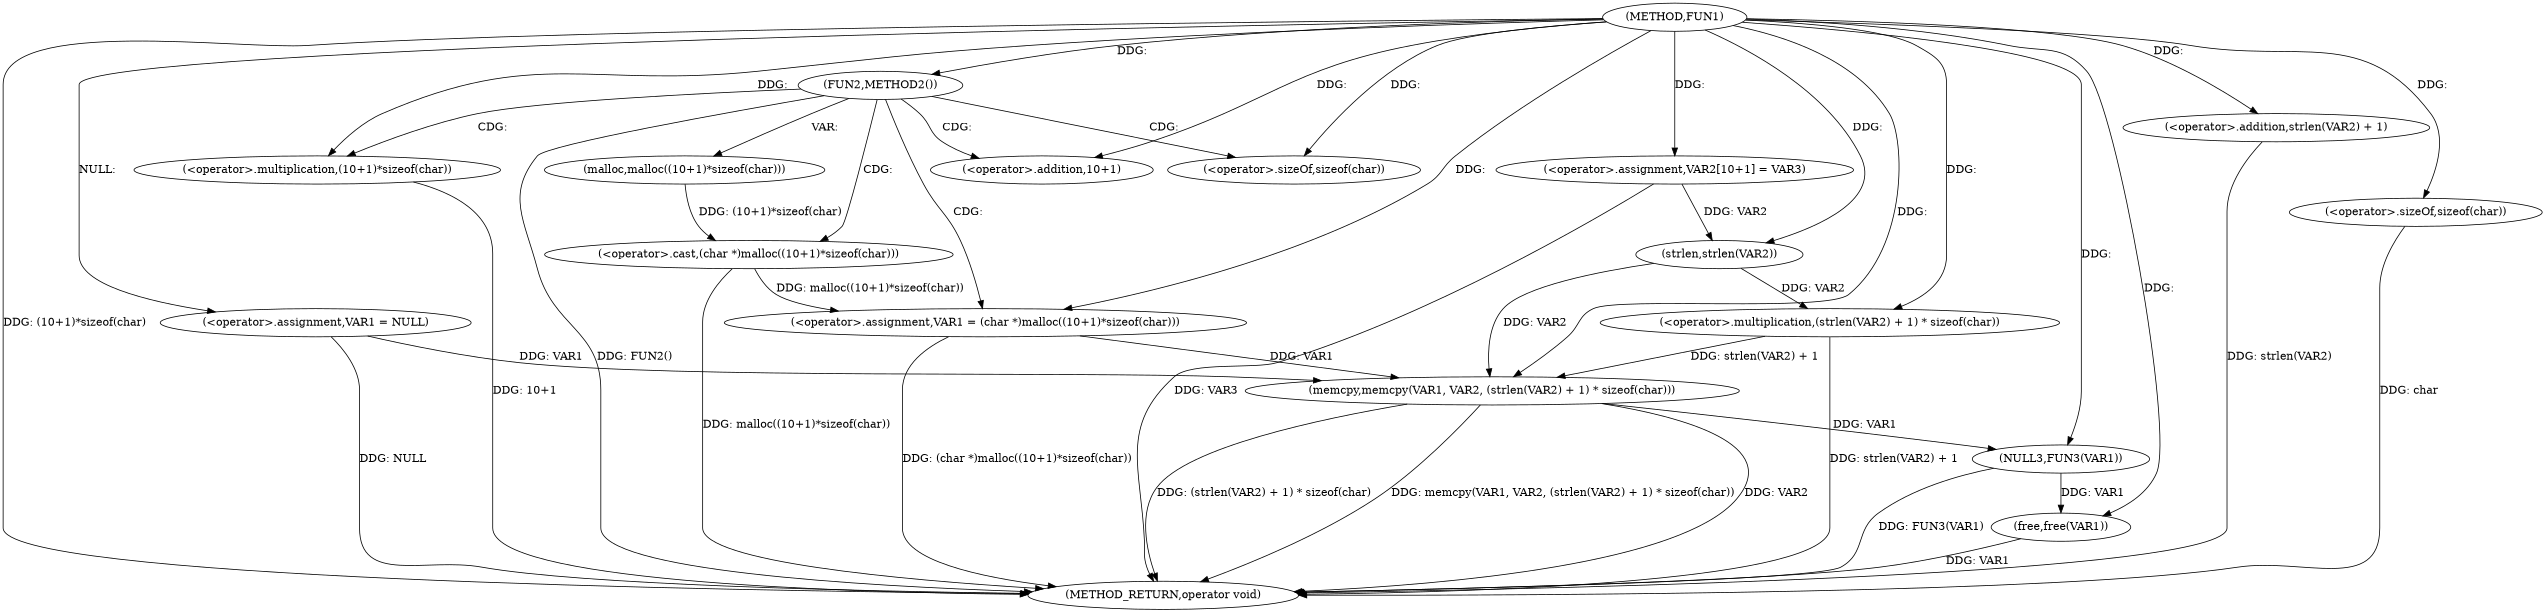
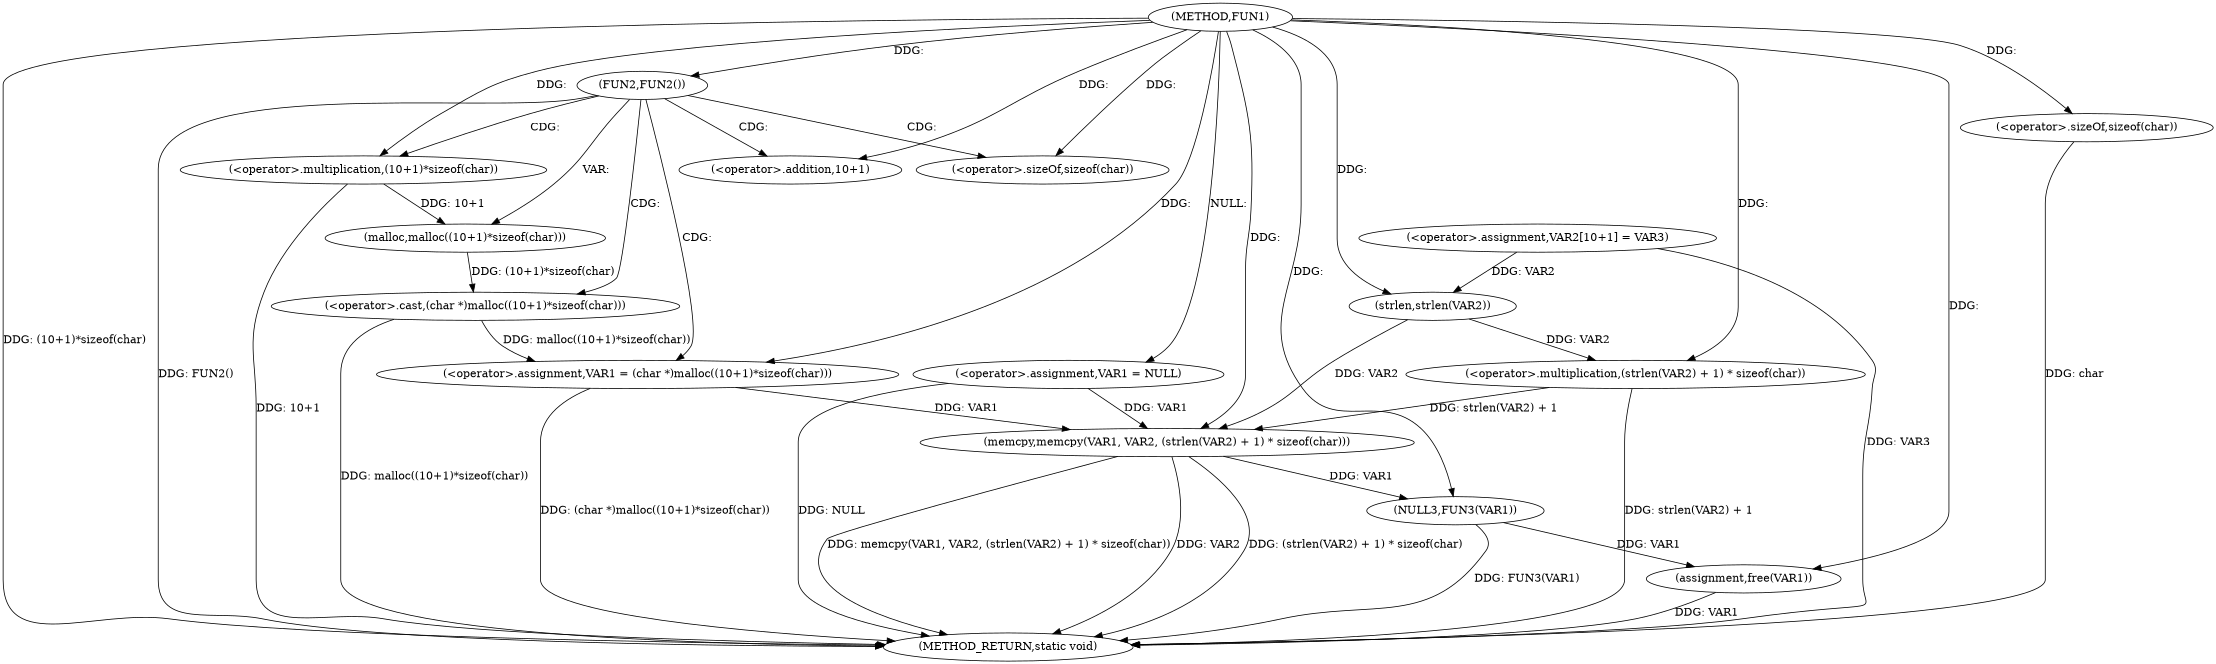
node "(FUN2,METHOD2())": label "(FUN2,METHOD2())" -> "(FUN2,FUN2())"
edge "(METHOD,FUN1)" -> "(<operator>.assignment,VAR2[10+1] = VAR3)": removed, label "DDG:"
node "(<operator>.addition,strlen(VAR2) + 1)": removed
edge "(<operator>.multiplication,(10+1)*sizeof(char))" -> "(malloc,malloc((10+1)*sizeof(char)))": added, label "DDG: 10+1"
node "(free,free(VAR1))": label "(free,free(VAR1))" -> "(assignment,free(VAR1))"
node "(METHOD_RETURN,operator void)": label "(METHOD_RETURN,operator void)" -> "(METHOD_RETURN,static void)"
